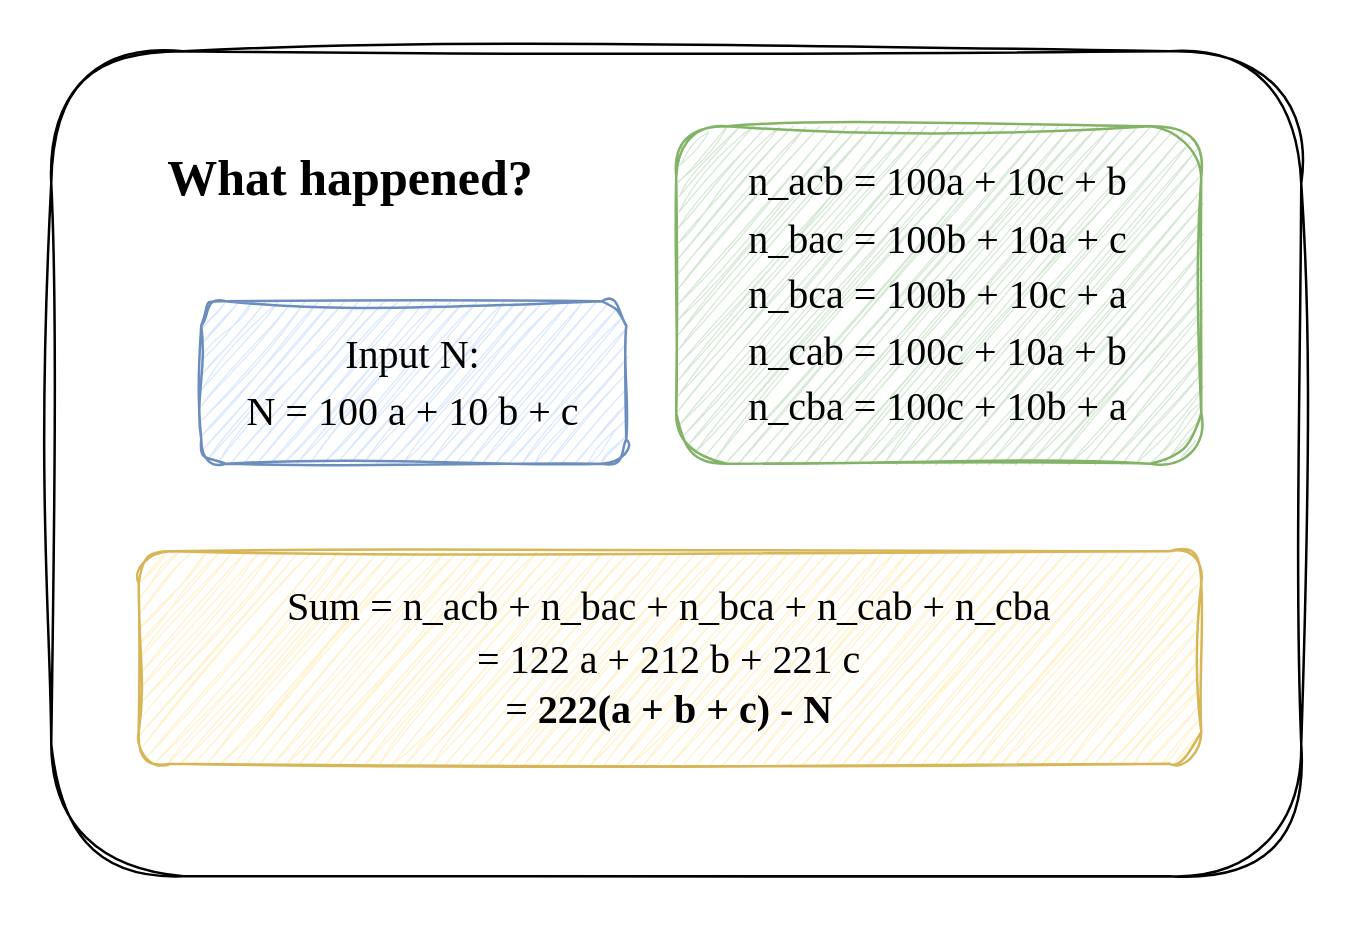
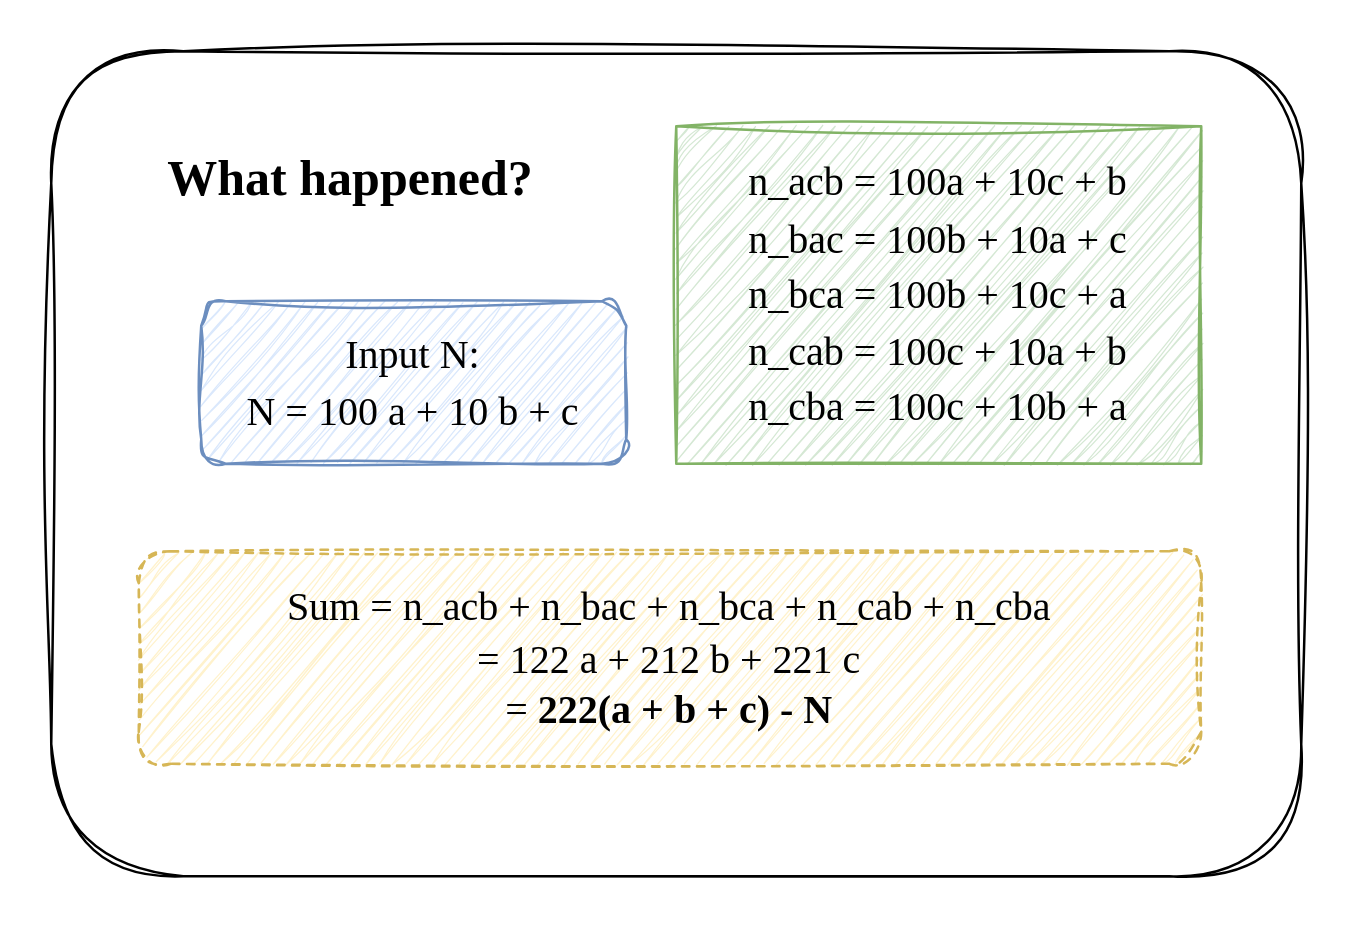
node "n_acb = 100a + 10c + b n_bac = 100b + 10a + c n_bca = 100b + 10c + a n_cab = 100c + 10a + b n_cba = 100c + 10b + a": shape rounded rectangle -> rectangle
node "Sum = n_acb + n_bac + n_bca + n_cab + n_cba = 122 a + 212 b + 221 c = 222(a + b + c) - N": style solid -> dashed
